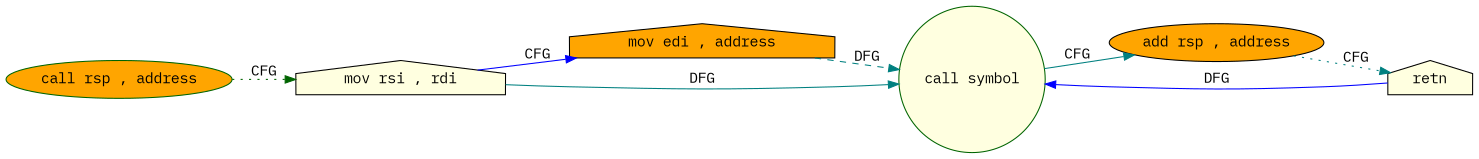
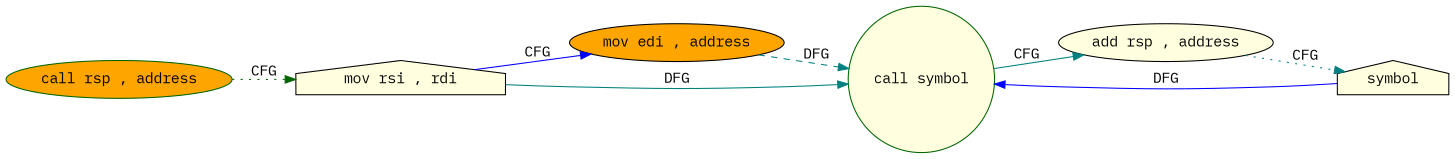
node "mov edi , address": shape house -> ellipse
node "add rsp , address": fillcolor orange -> lightyellow
node "retn": label "retn" -> "symbol"
